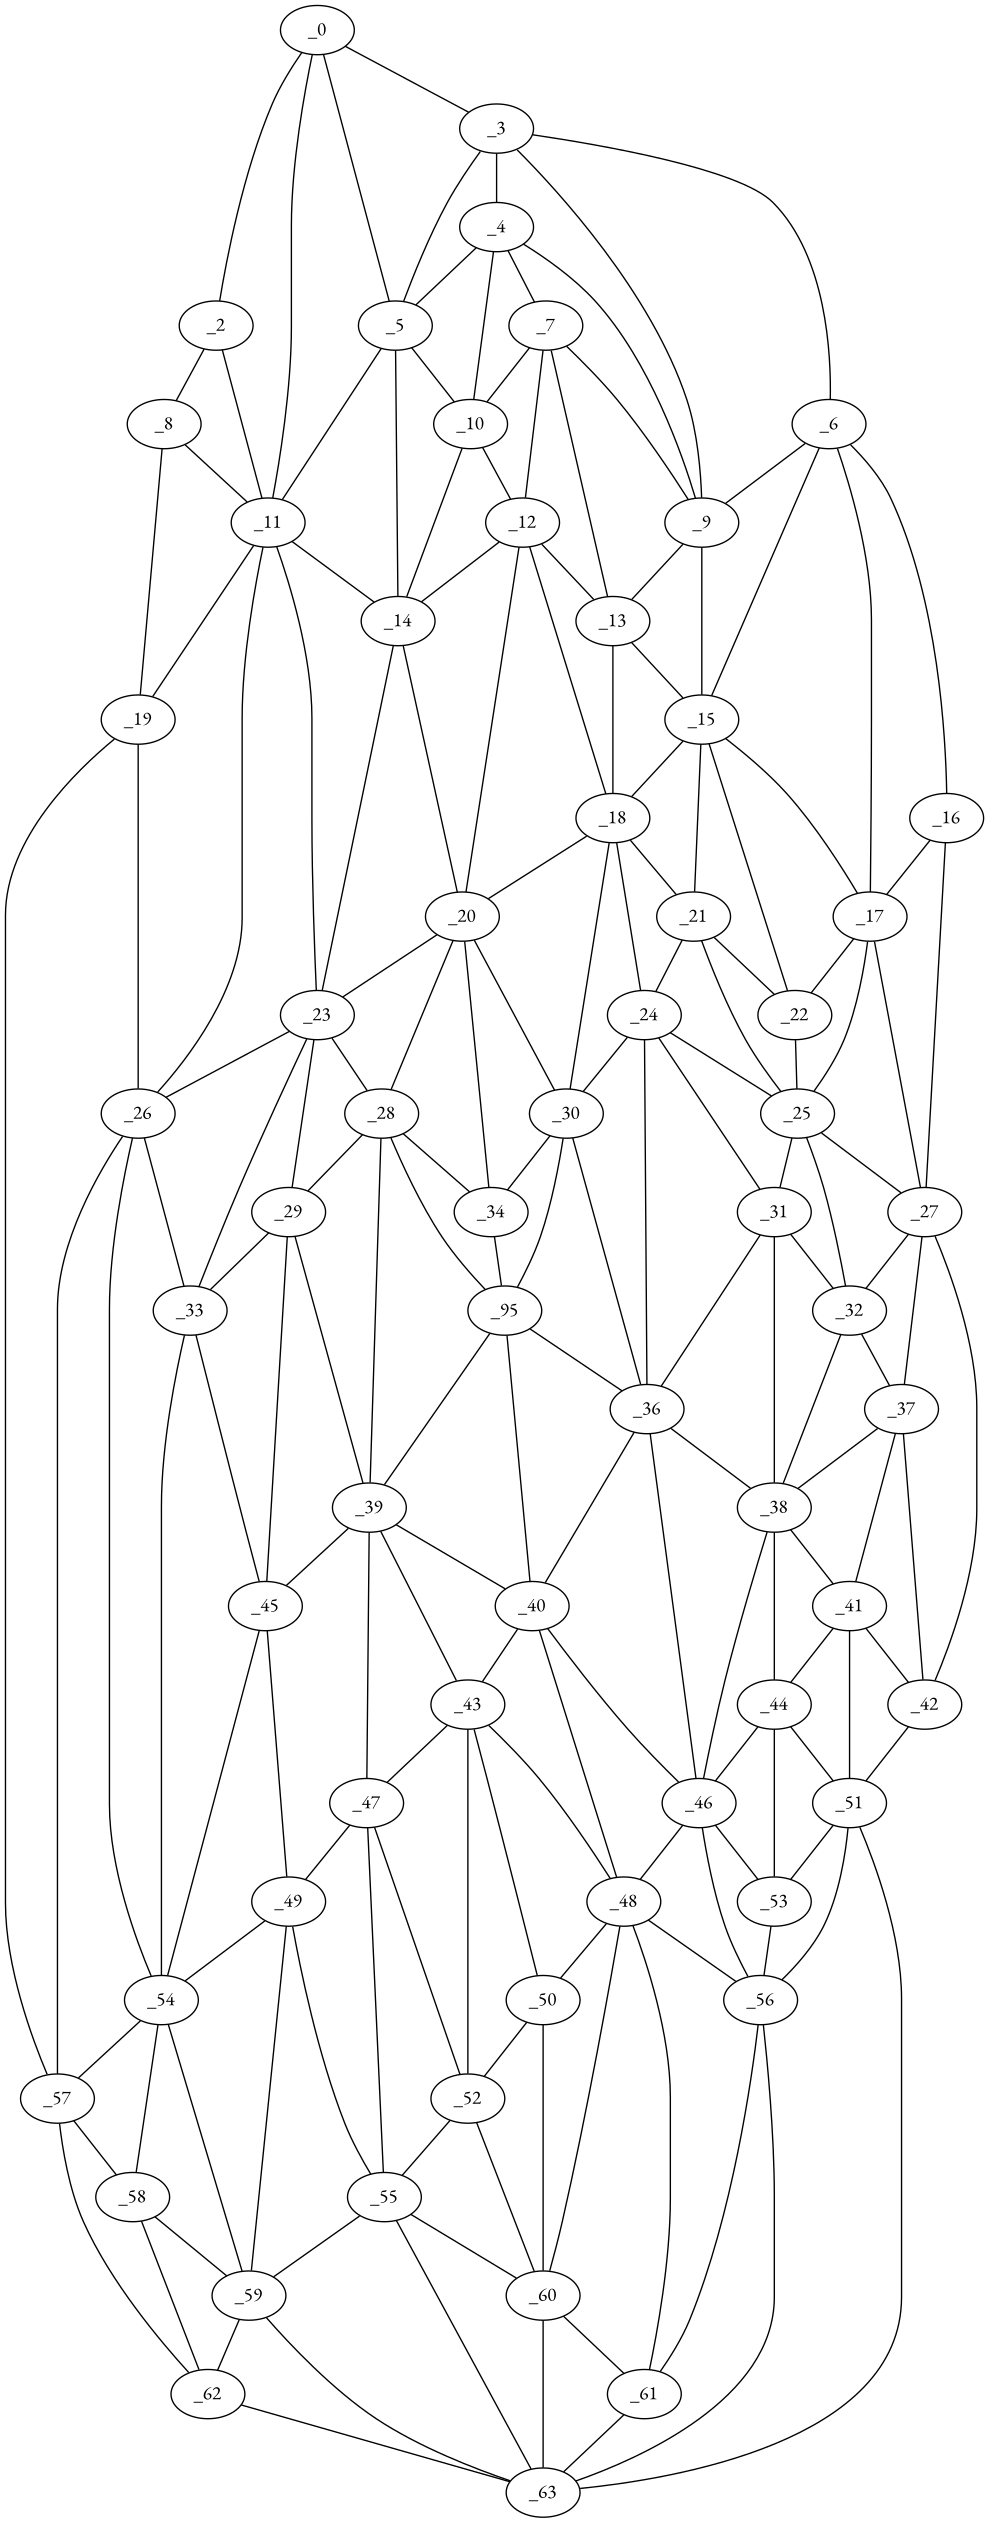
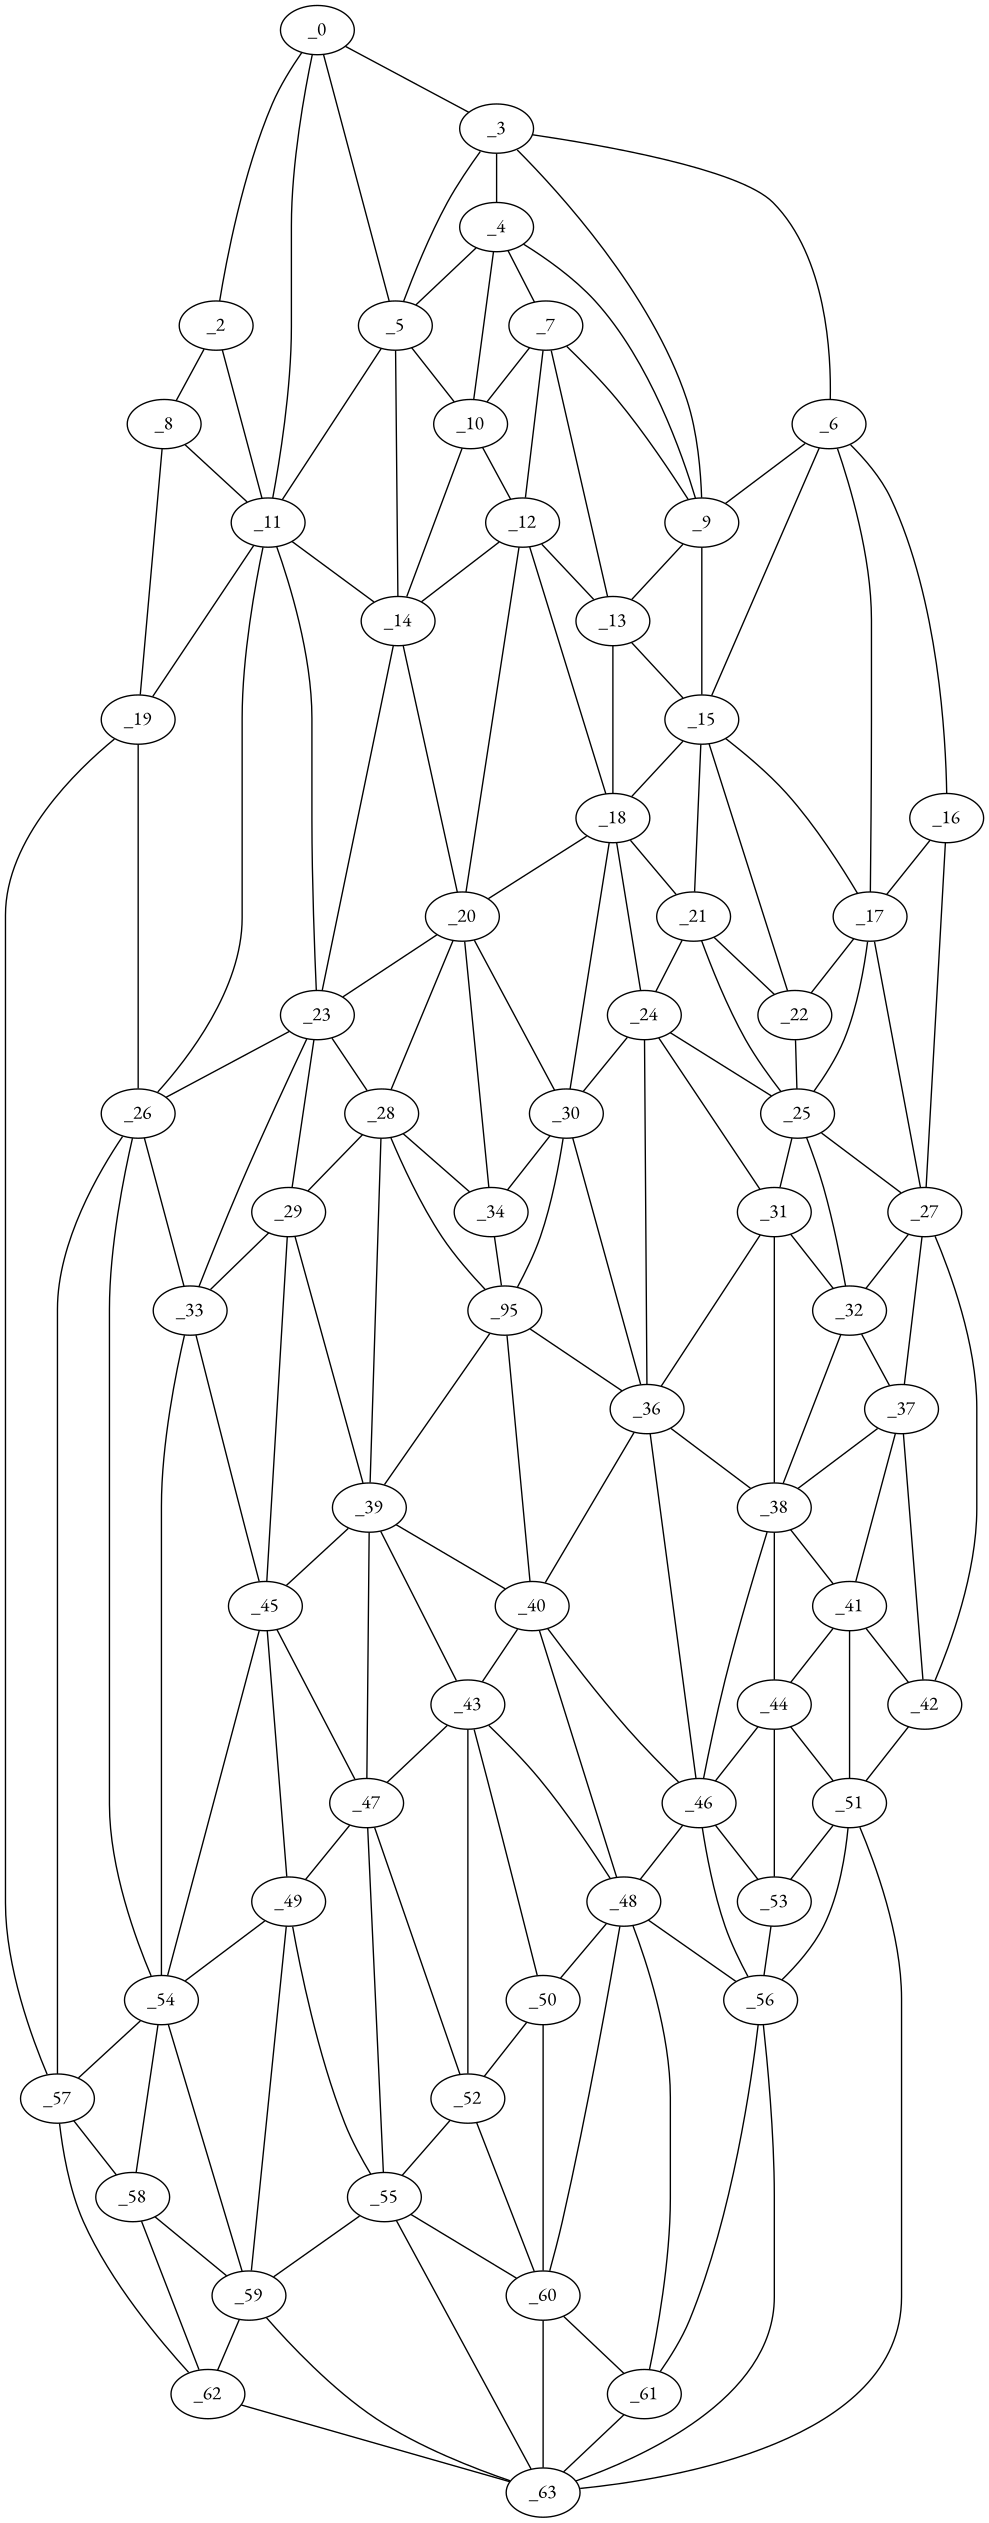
edge "_45" -- "_47": added
